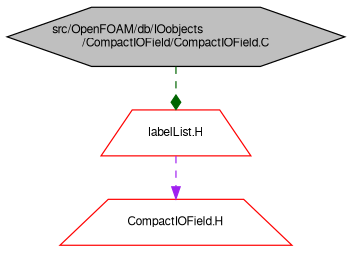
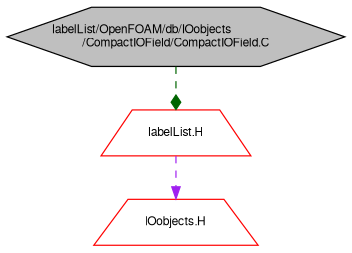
node "src/OpenFOAM/db/IOobjects /CompactIOField/CompactIOField.C": label "src/OpenFOAM/db/IOobjects /CompactIOField/CompactIOField.C" -> "labelList/OpenFOAM/db/IOobjects /CompactIOField/CompactIOField.C"
node "CompactIOField.H": label "CompactIOField.H" -> "IOobjects.H"
